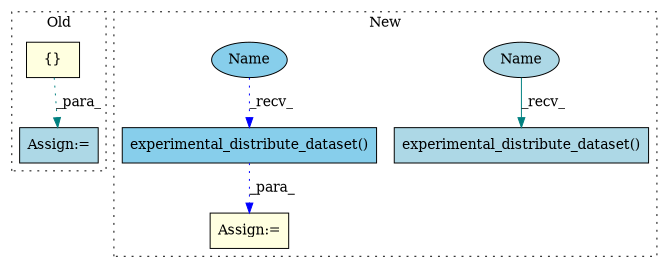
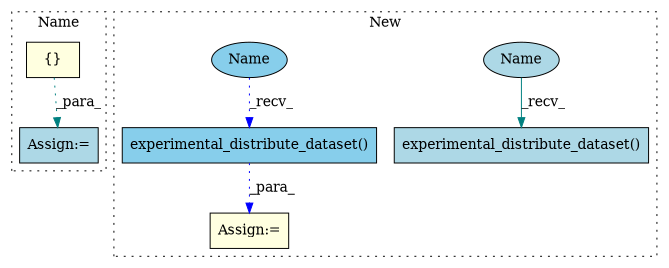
cluster "Old": label "Old" -> "Name"
